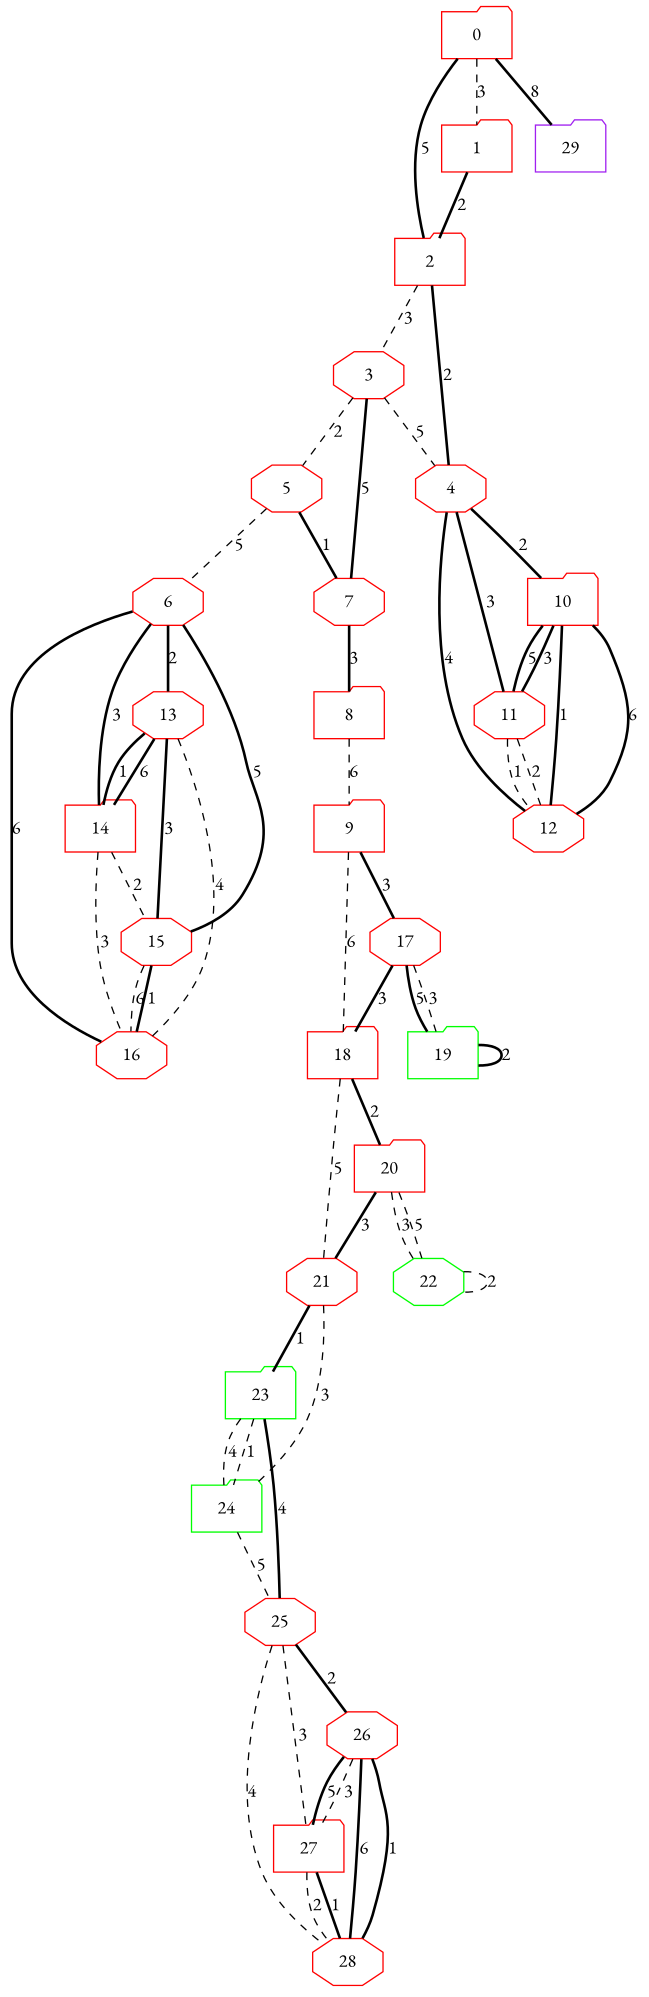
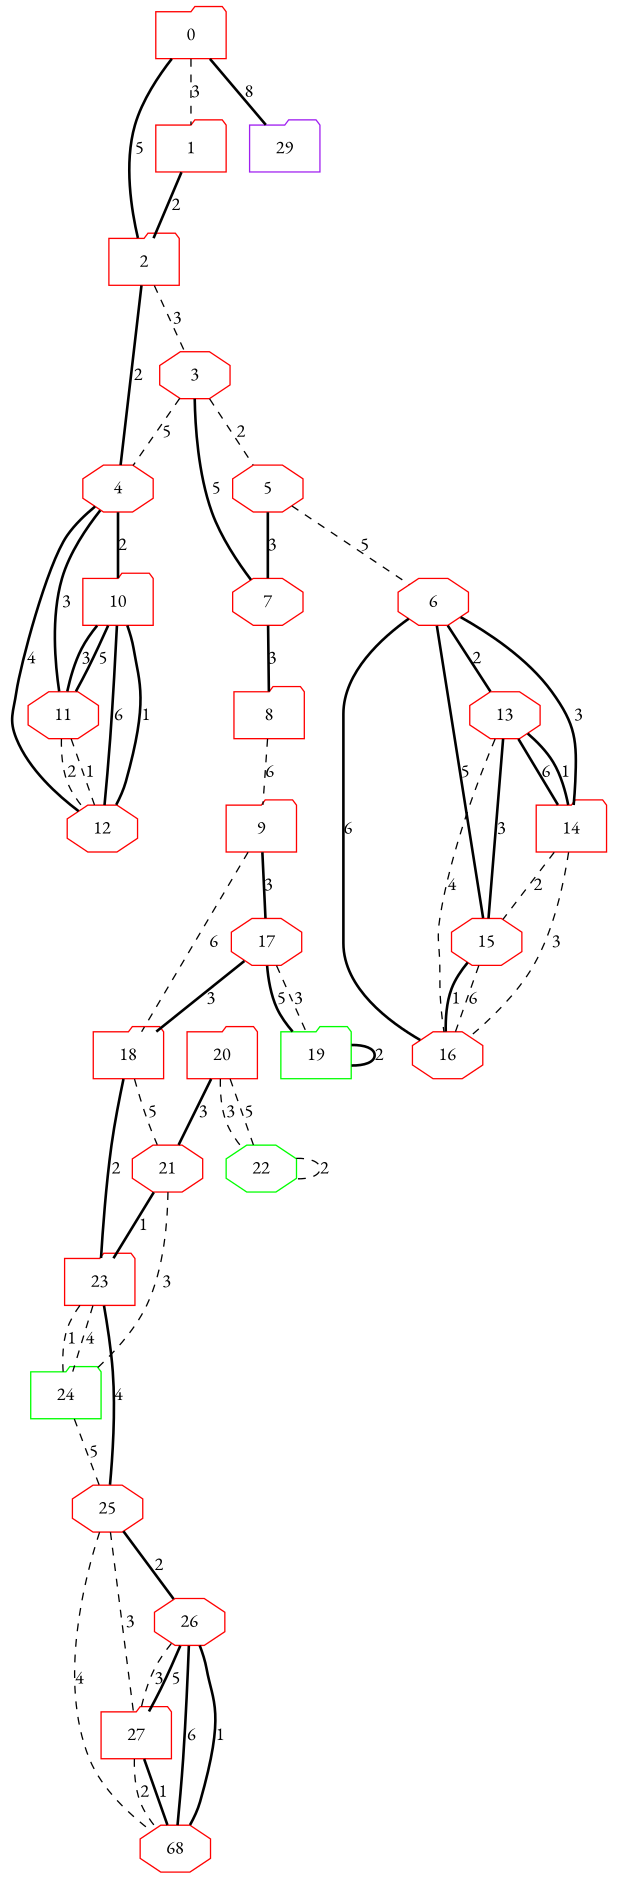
edge "5" -- "7": label "1" -> "3"
edge "18" -- "20": now "18" -- "23"
node "23": color green -> red
node "28": label "28" -> "68"
